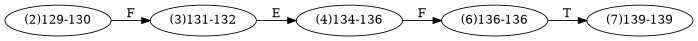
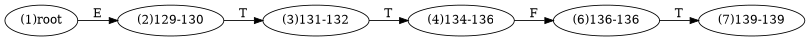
edge "(2)129-130" -> "(3)131-132": label "F" -> "T"
edge "(3)131-132" -> "(4)134-136": label "E" -> "T"
node "(1)root": added
